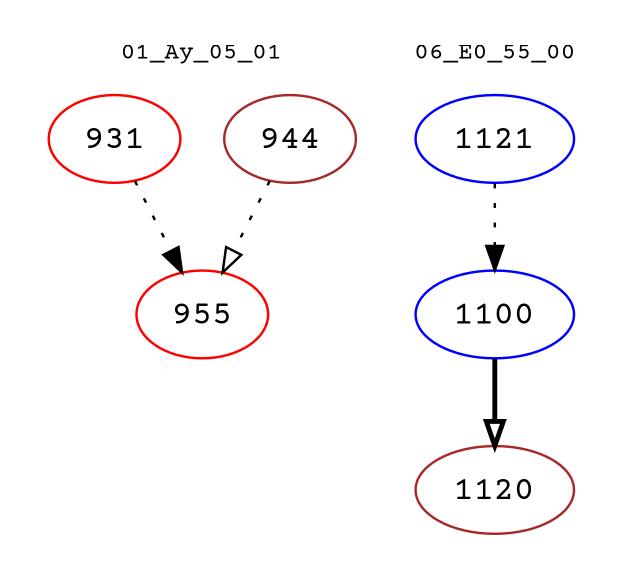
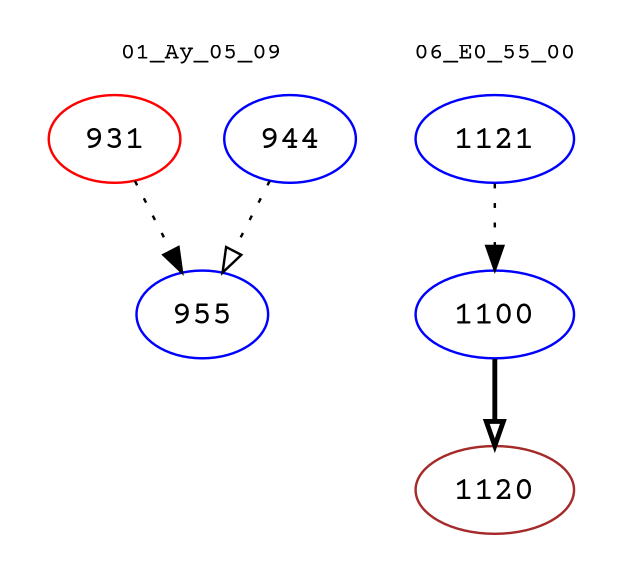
cluster "01_Ay_05_01": label "01_Ay_05_01" -> "01_Ay_05_09"
node "944": color brown -> blue
node "955": color red -> blue
